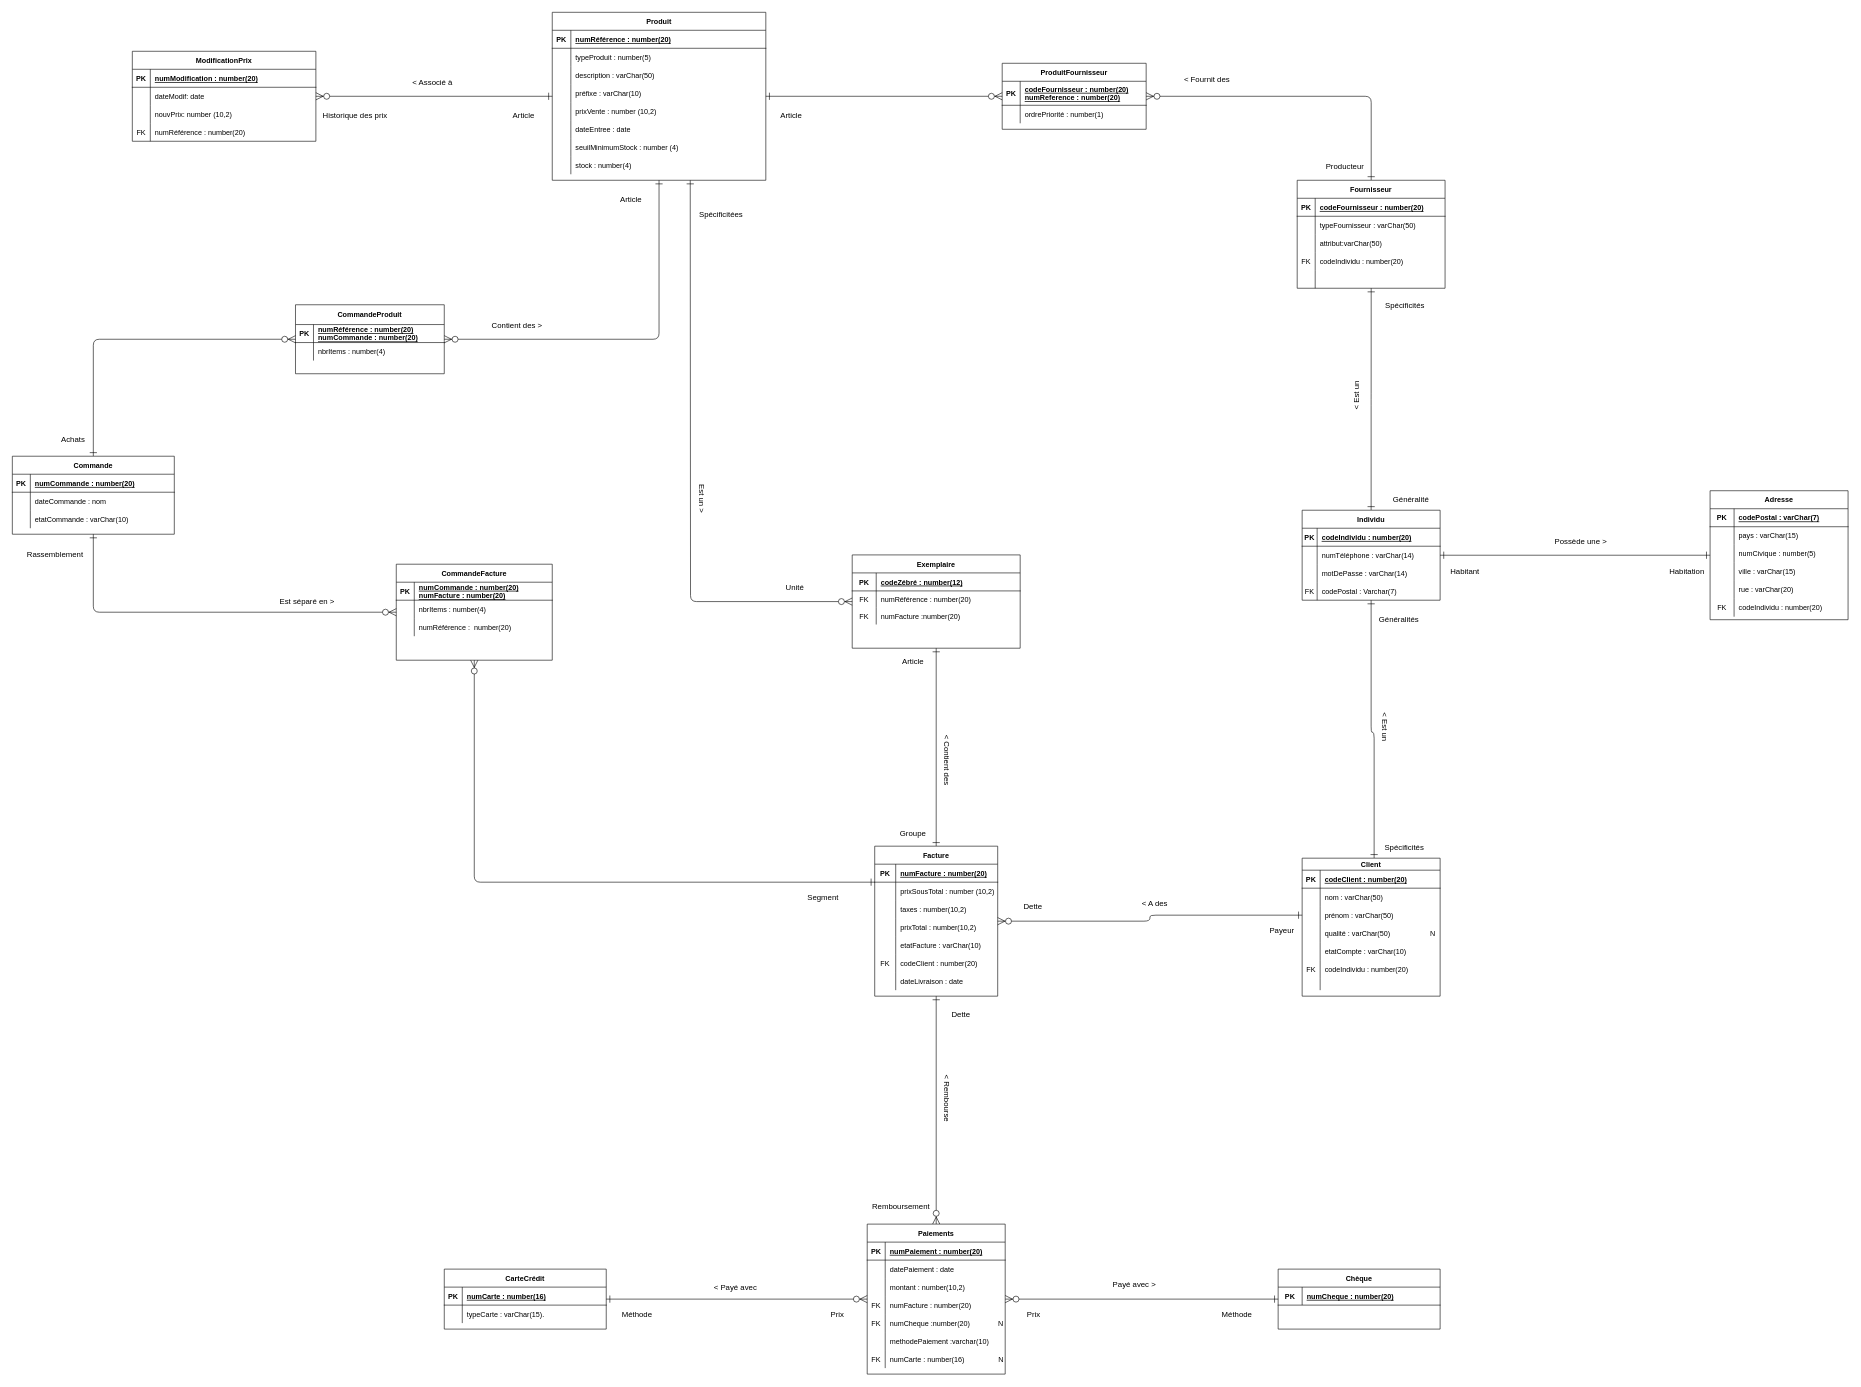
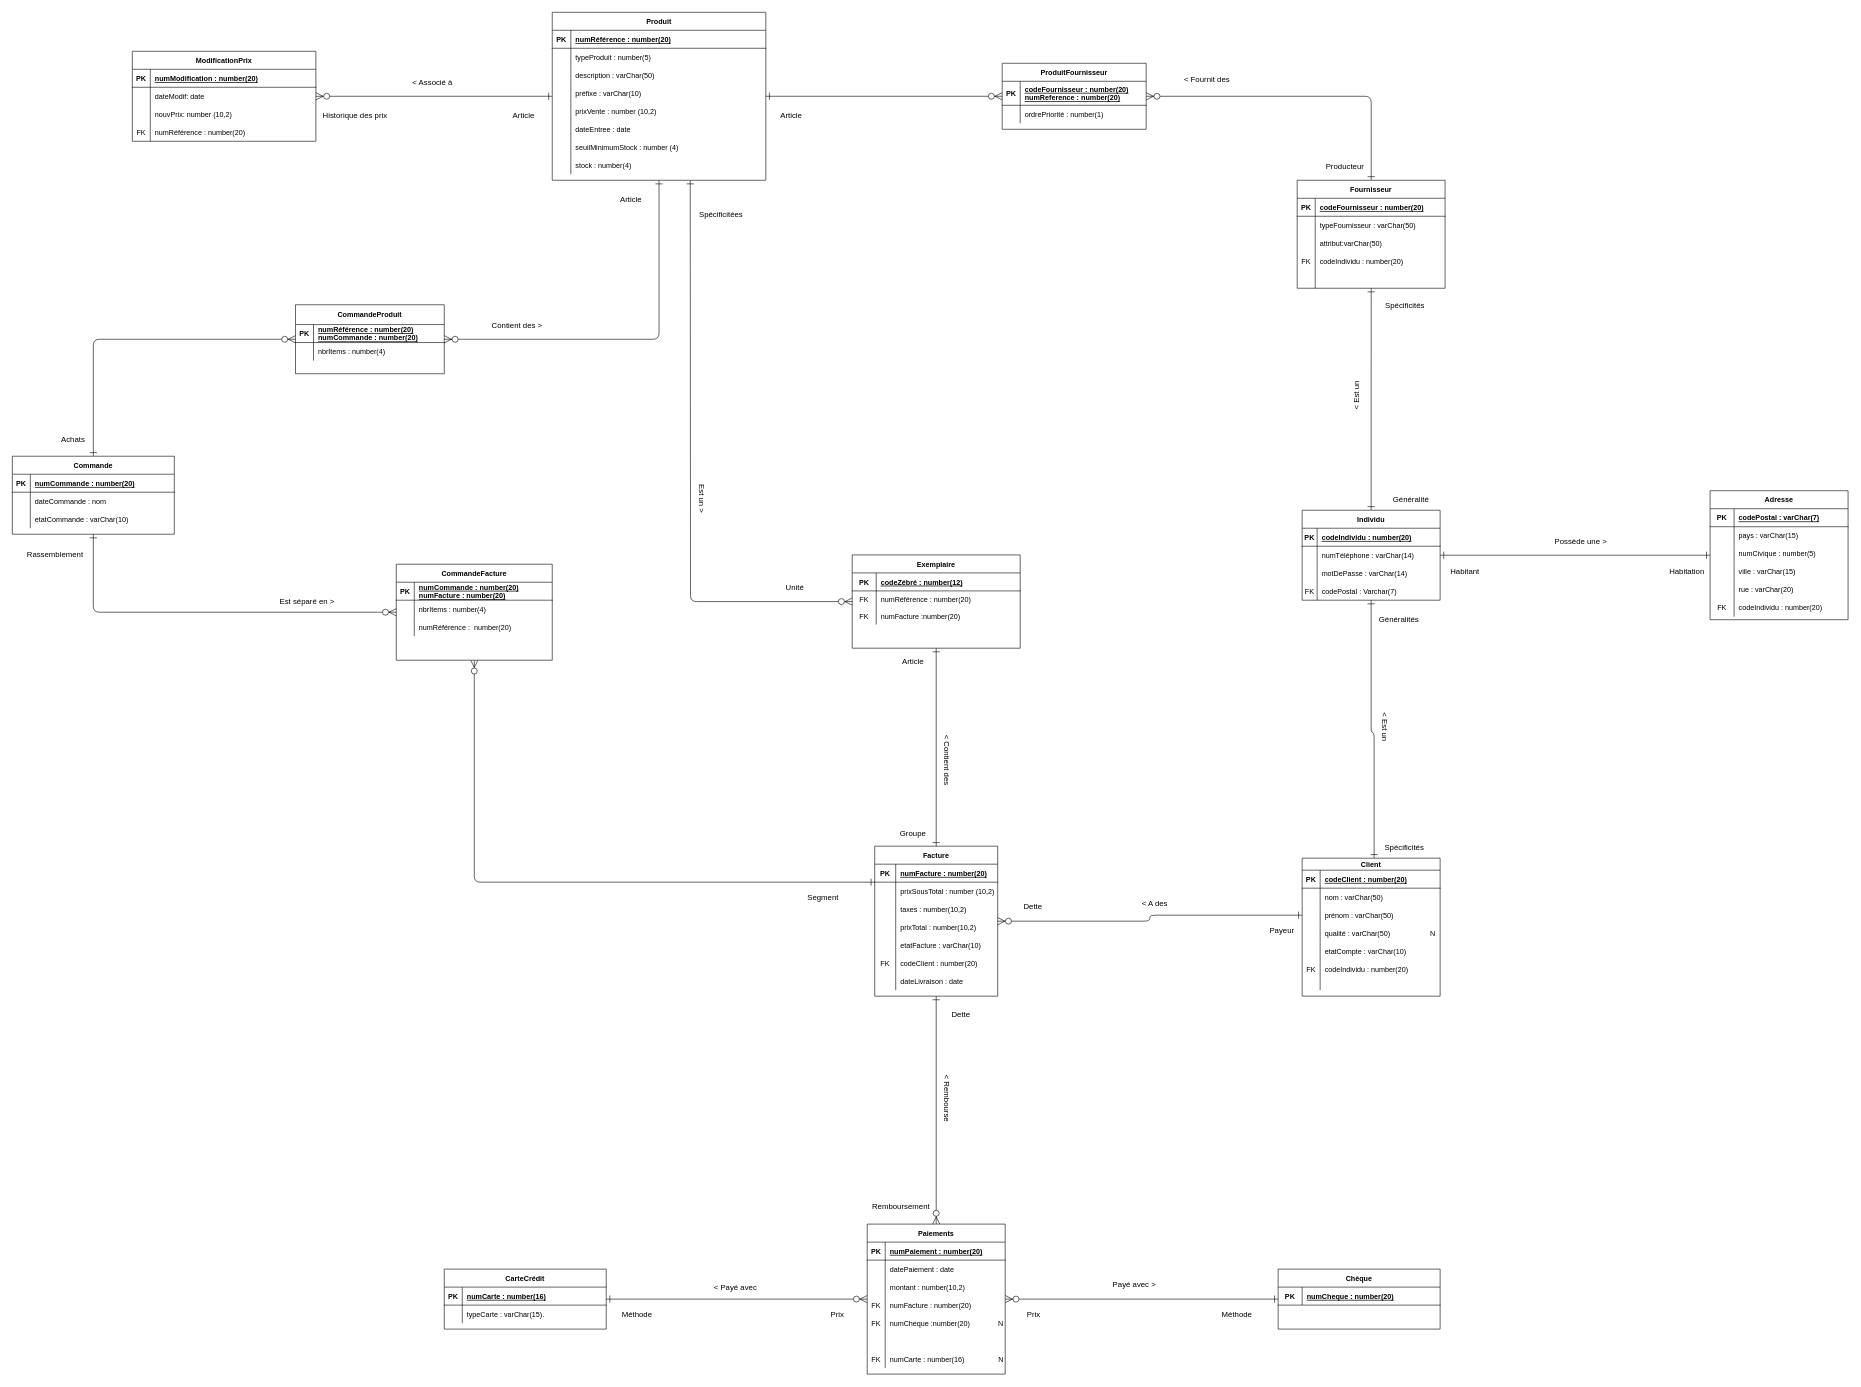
node "methodePaiement :varchar(10)": removed
